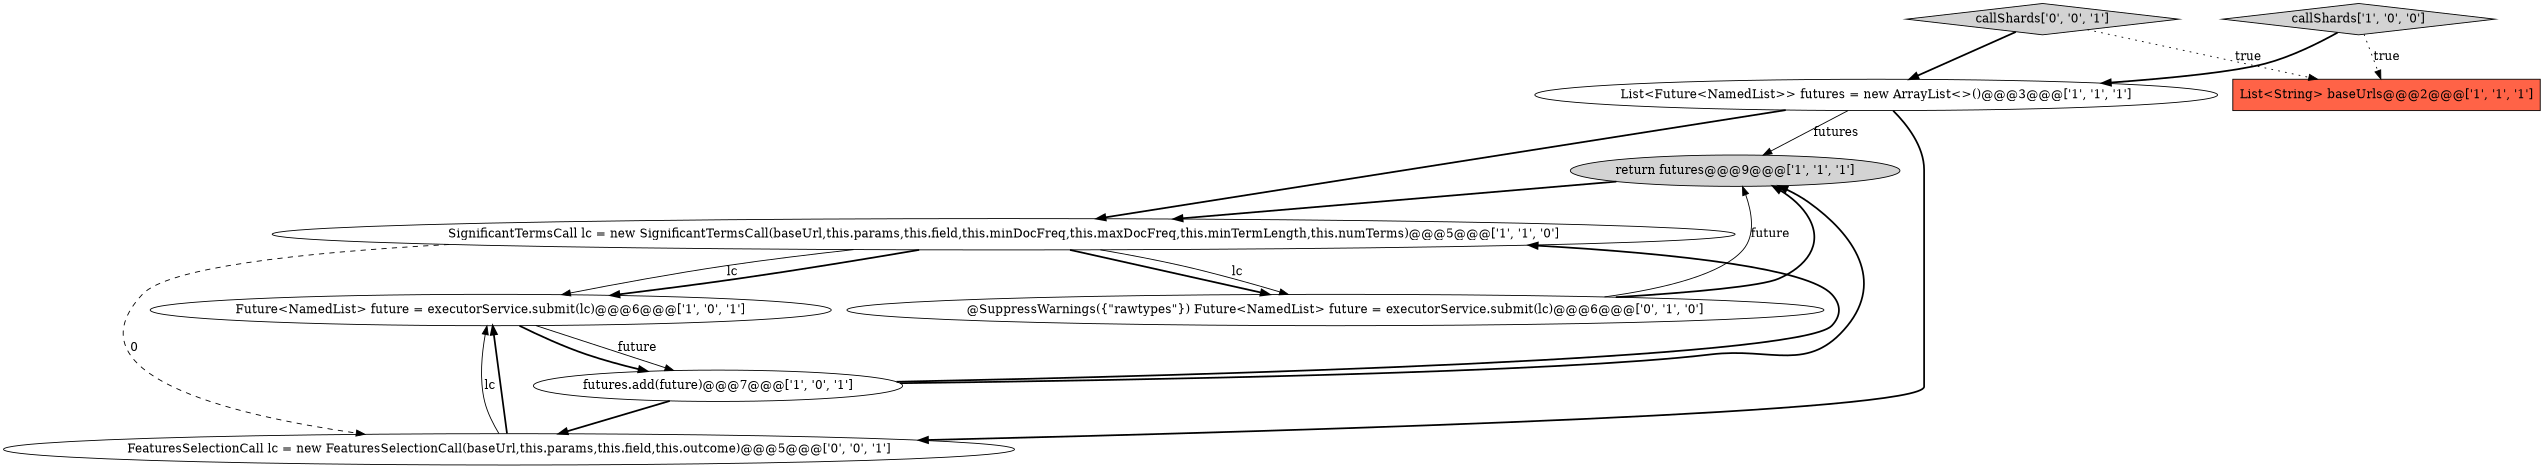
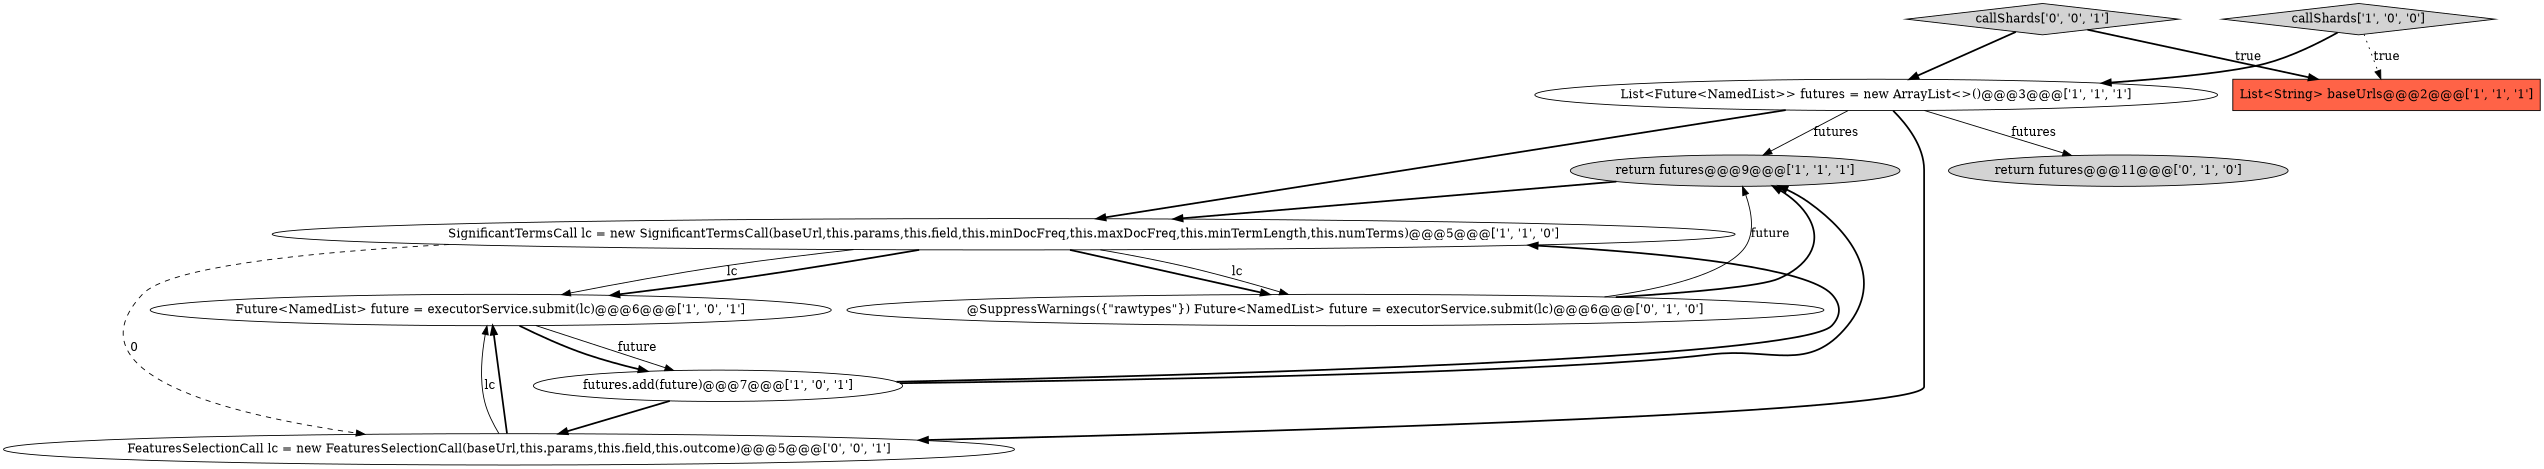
edge "callShards['0', '0', '1']" -> "List<String> baseUrls@@@2@@@['1', '1', '1']": style dotted -> bold
node "return futures@@@11@@@['0', '1', '0']": added
